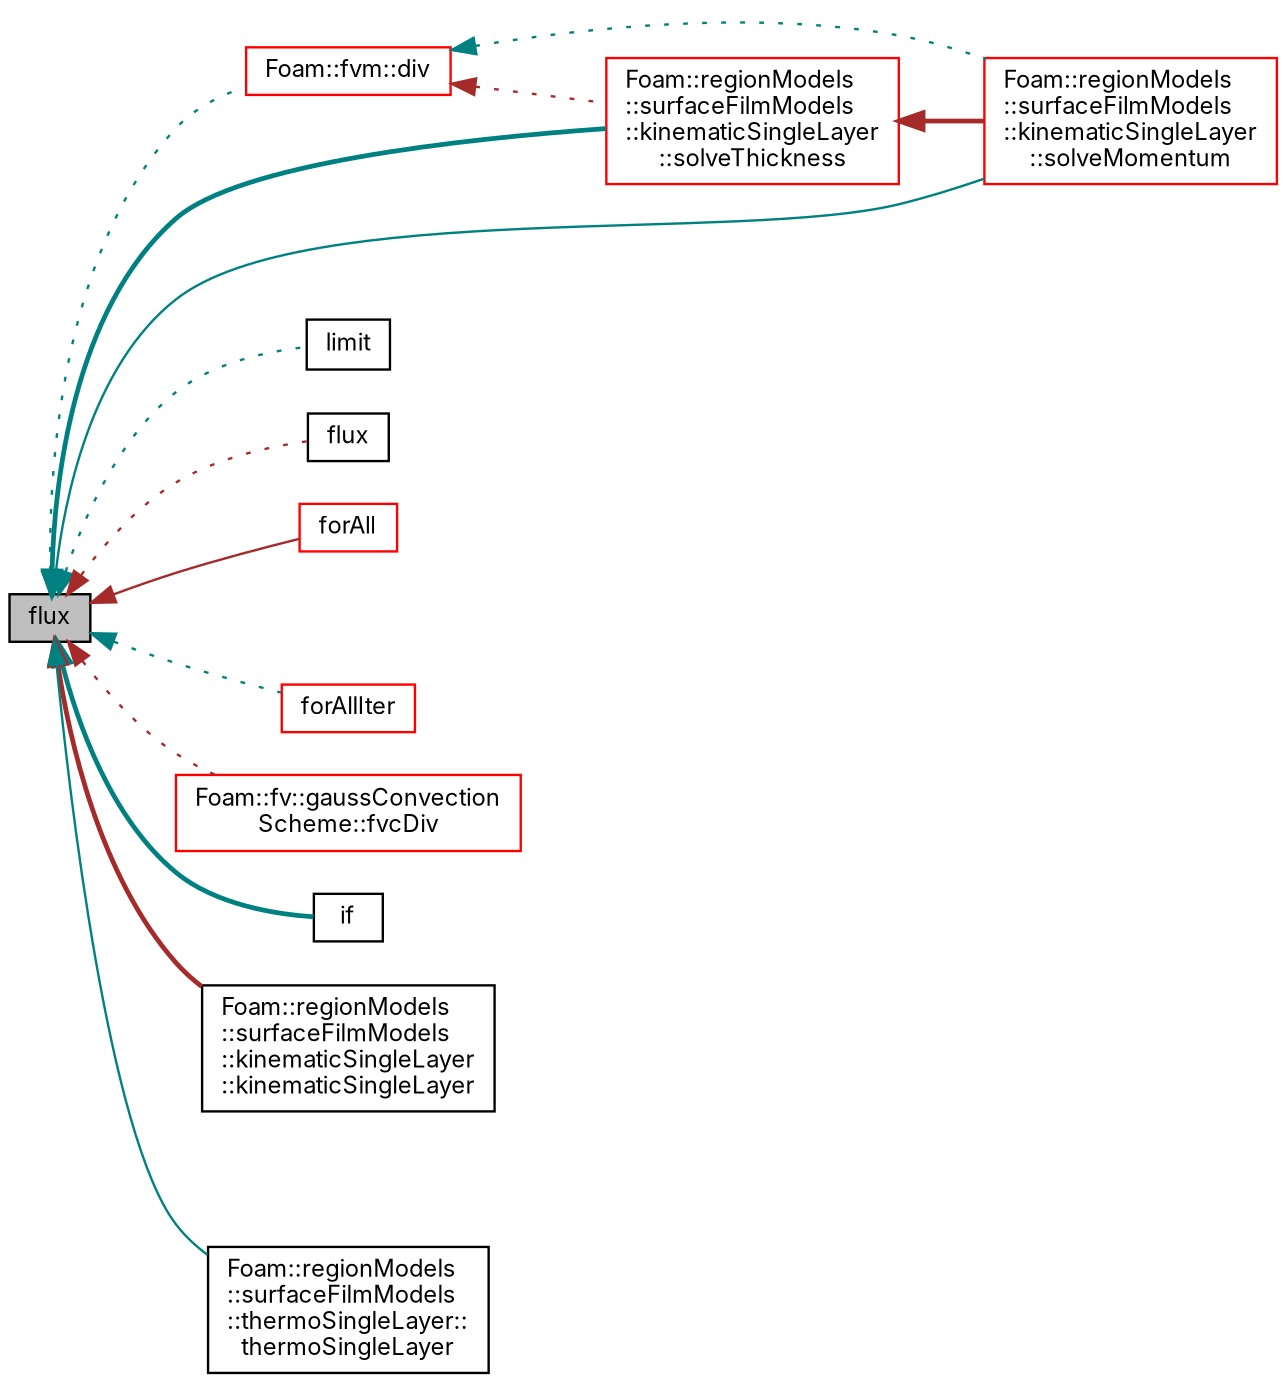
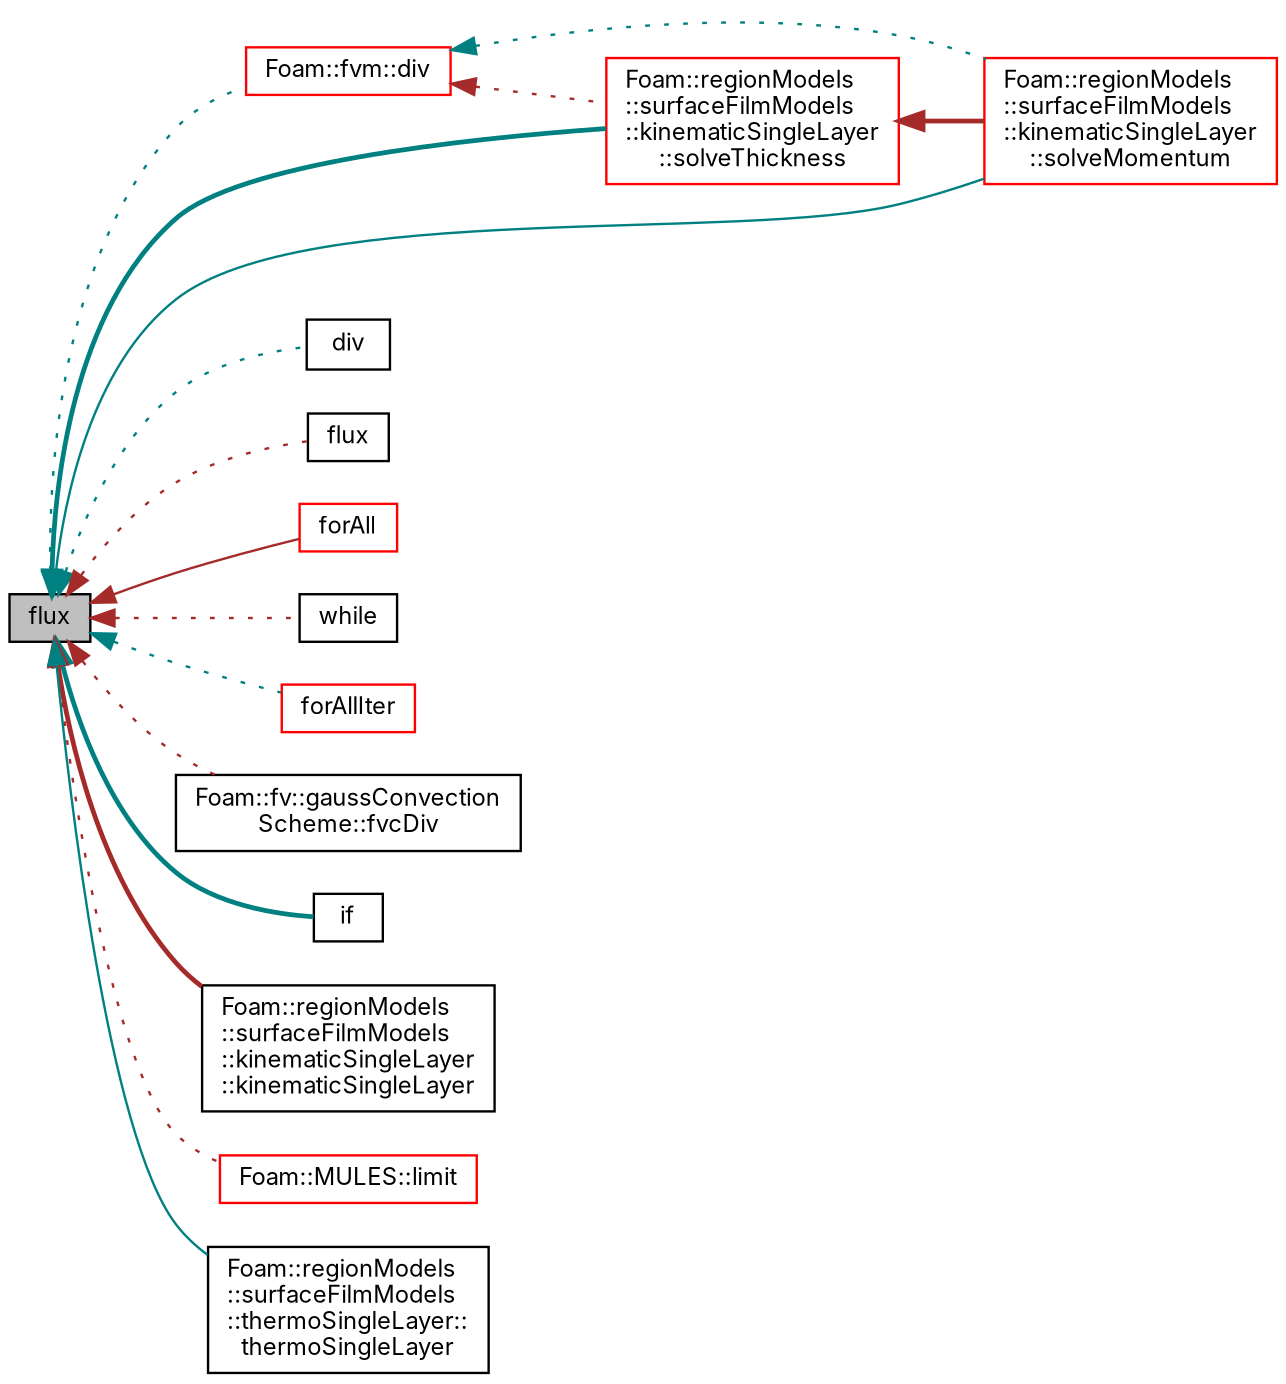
node "limit": label "limit" -> "div"
node "while": added
node "Foam::fv::gaussConvection Scheme::fvcDiv": color red -> black
node "Foam::MULES::limit": added
